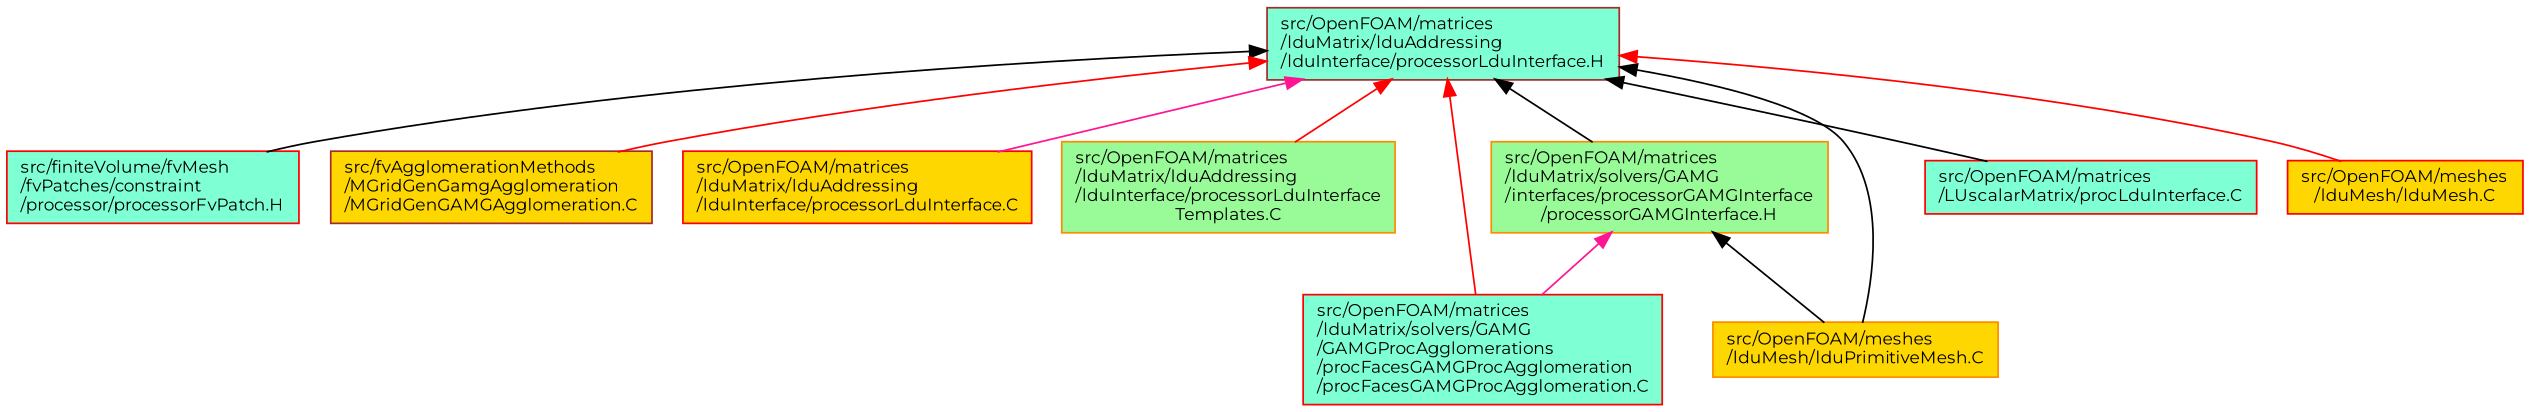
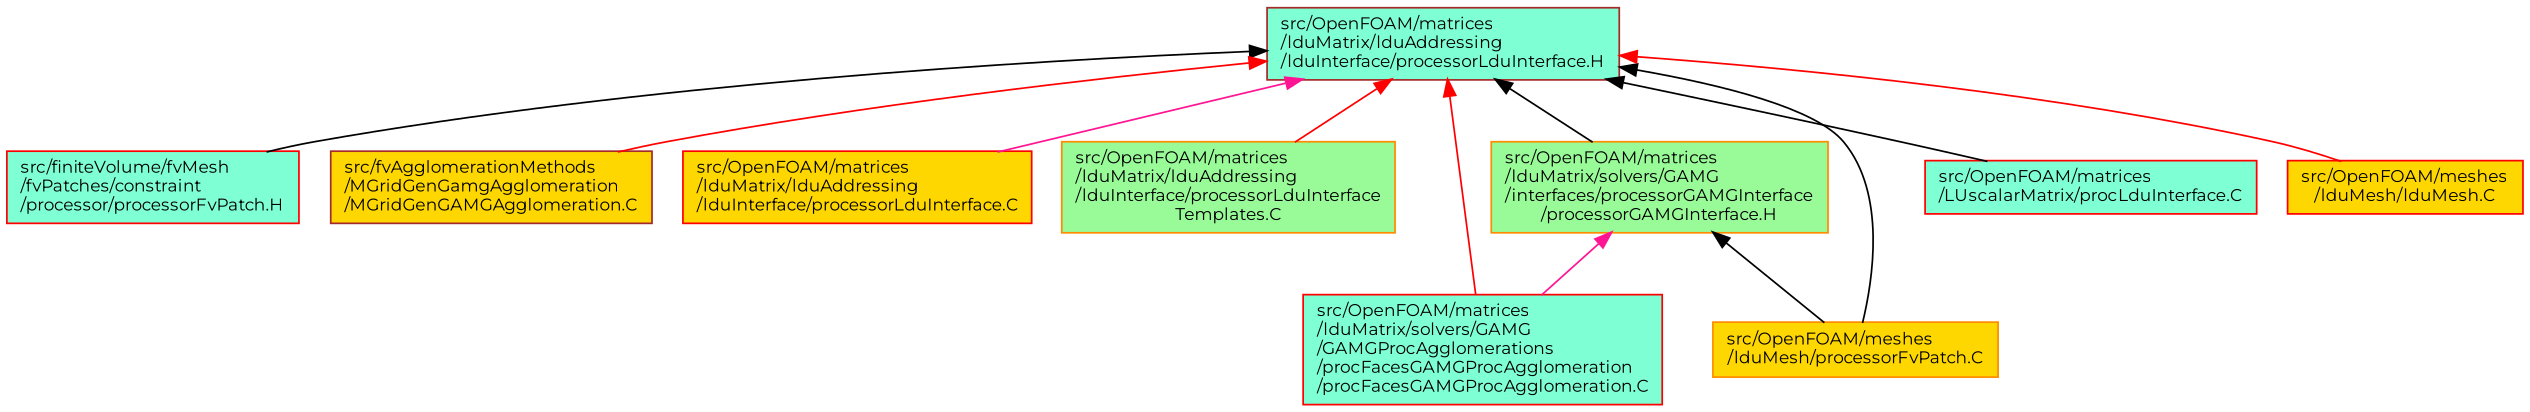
node "src/OpenFOAM/meshes /lduMesh/lduPrimitiveMesh.C": label "src/OpenFOAM/meshes /lduMesh/lduPrimitiveMesh.C" -> "src/OpenFOAM/meshes /lduMesh/processorFvPatch.C"
